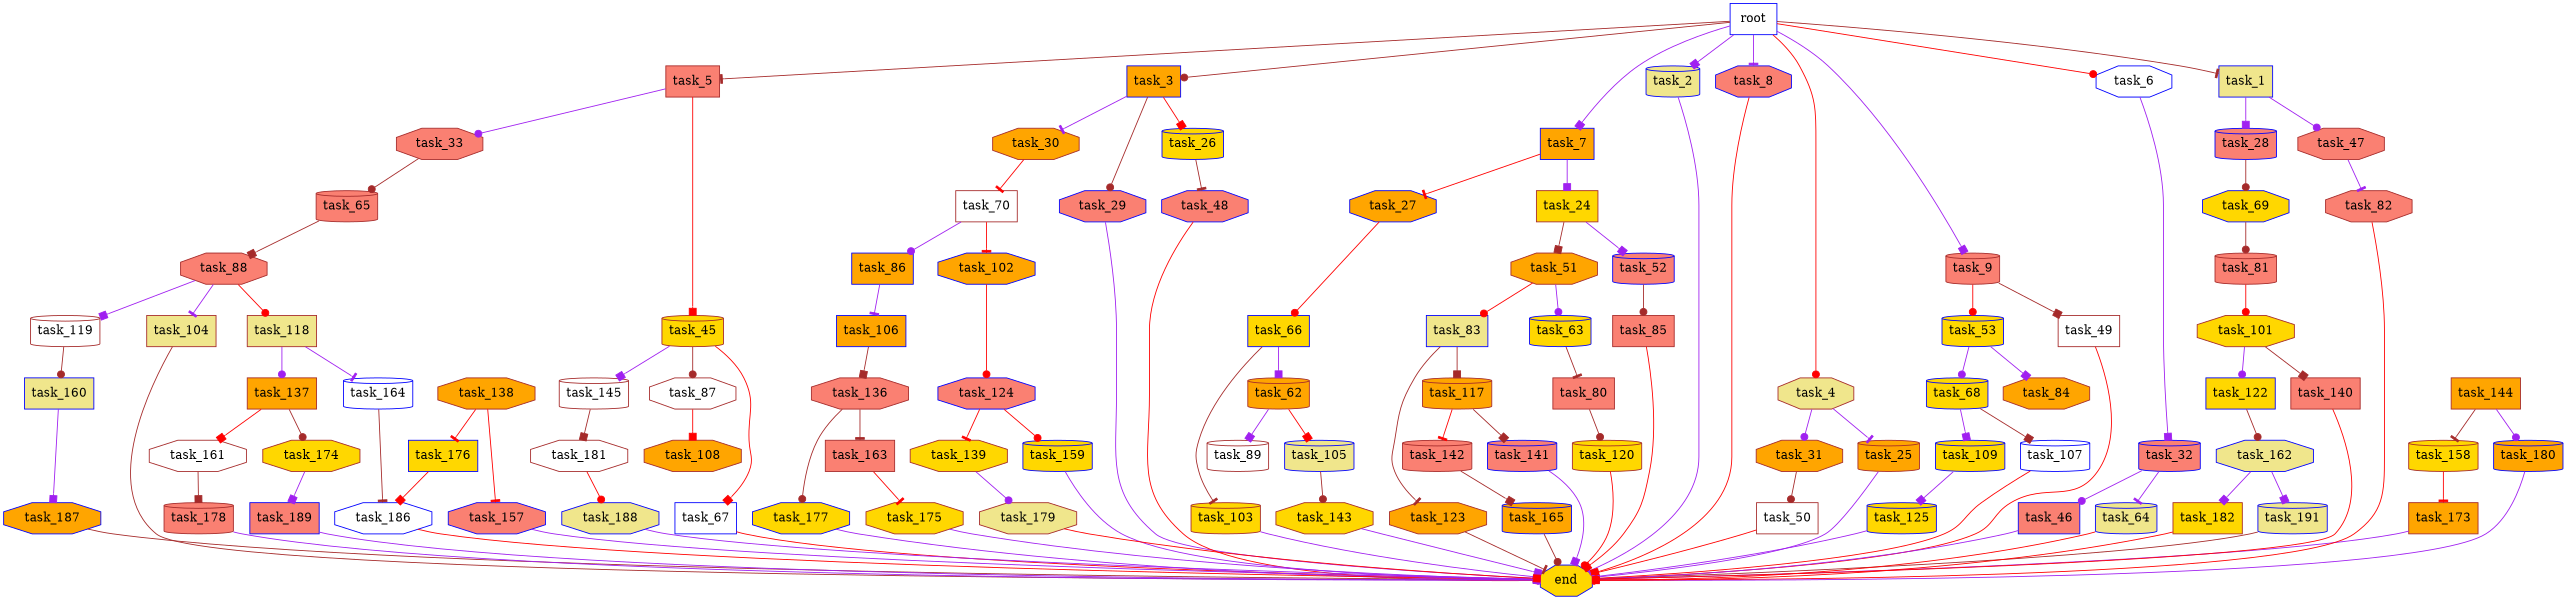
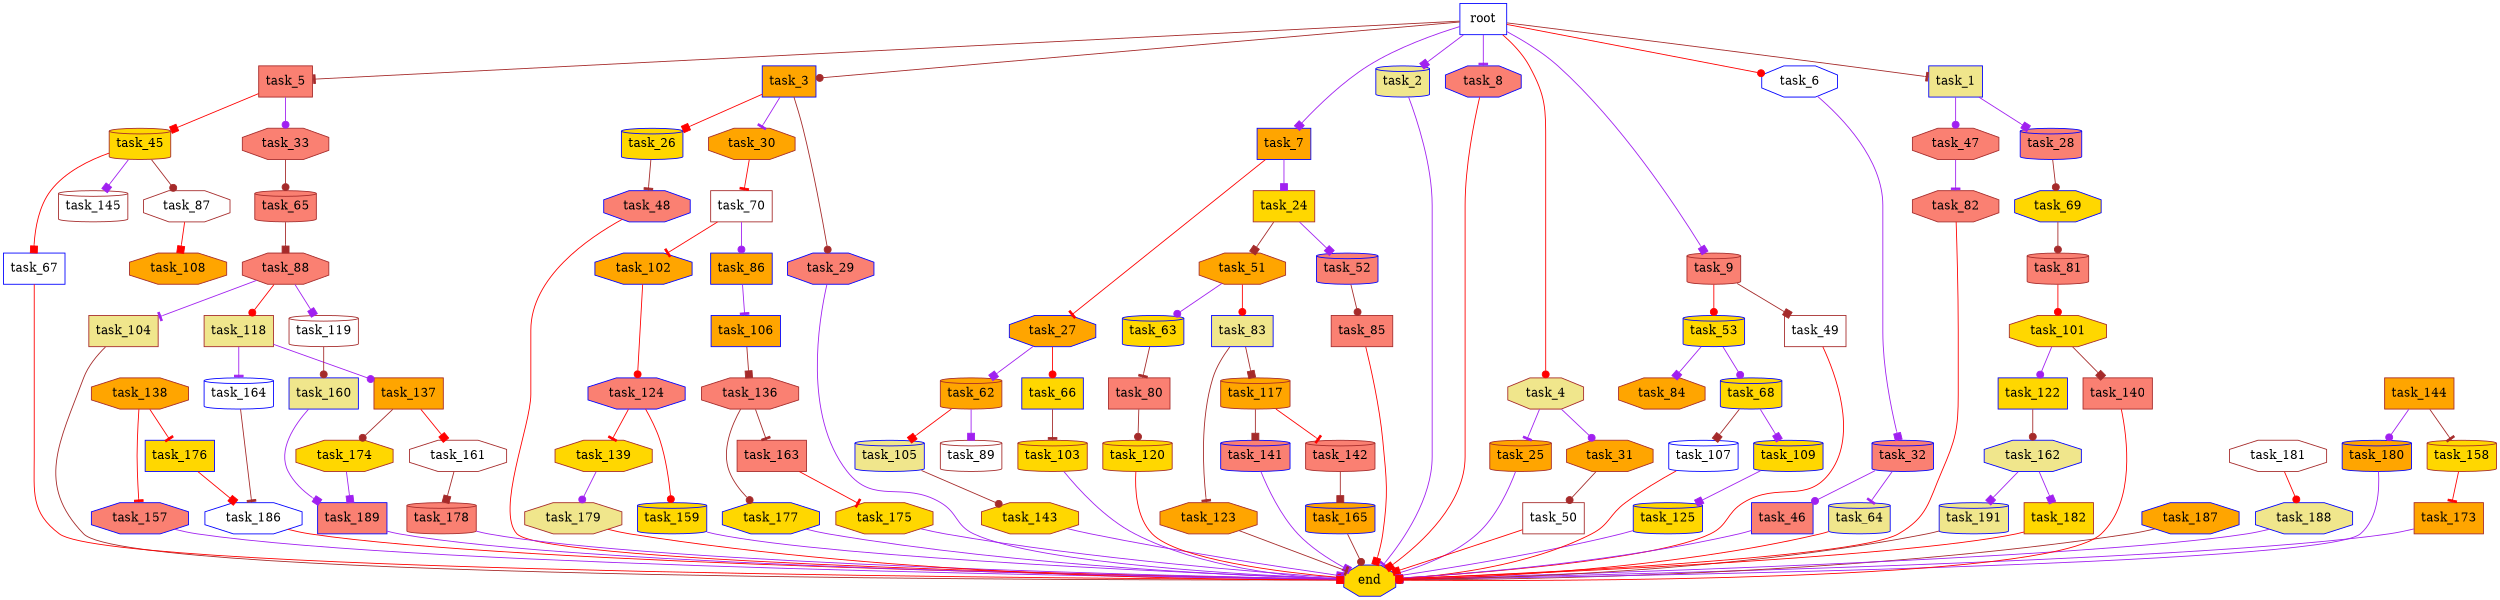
edge "task_66" -> "task_62": now "task_27" -> "task_62"
edge "task_145" -> "task_181": removed
edge "task_160" -> "task_187": now "task_160" -> "task_189"
